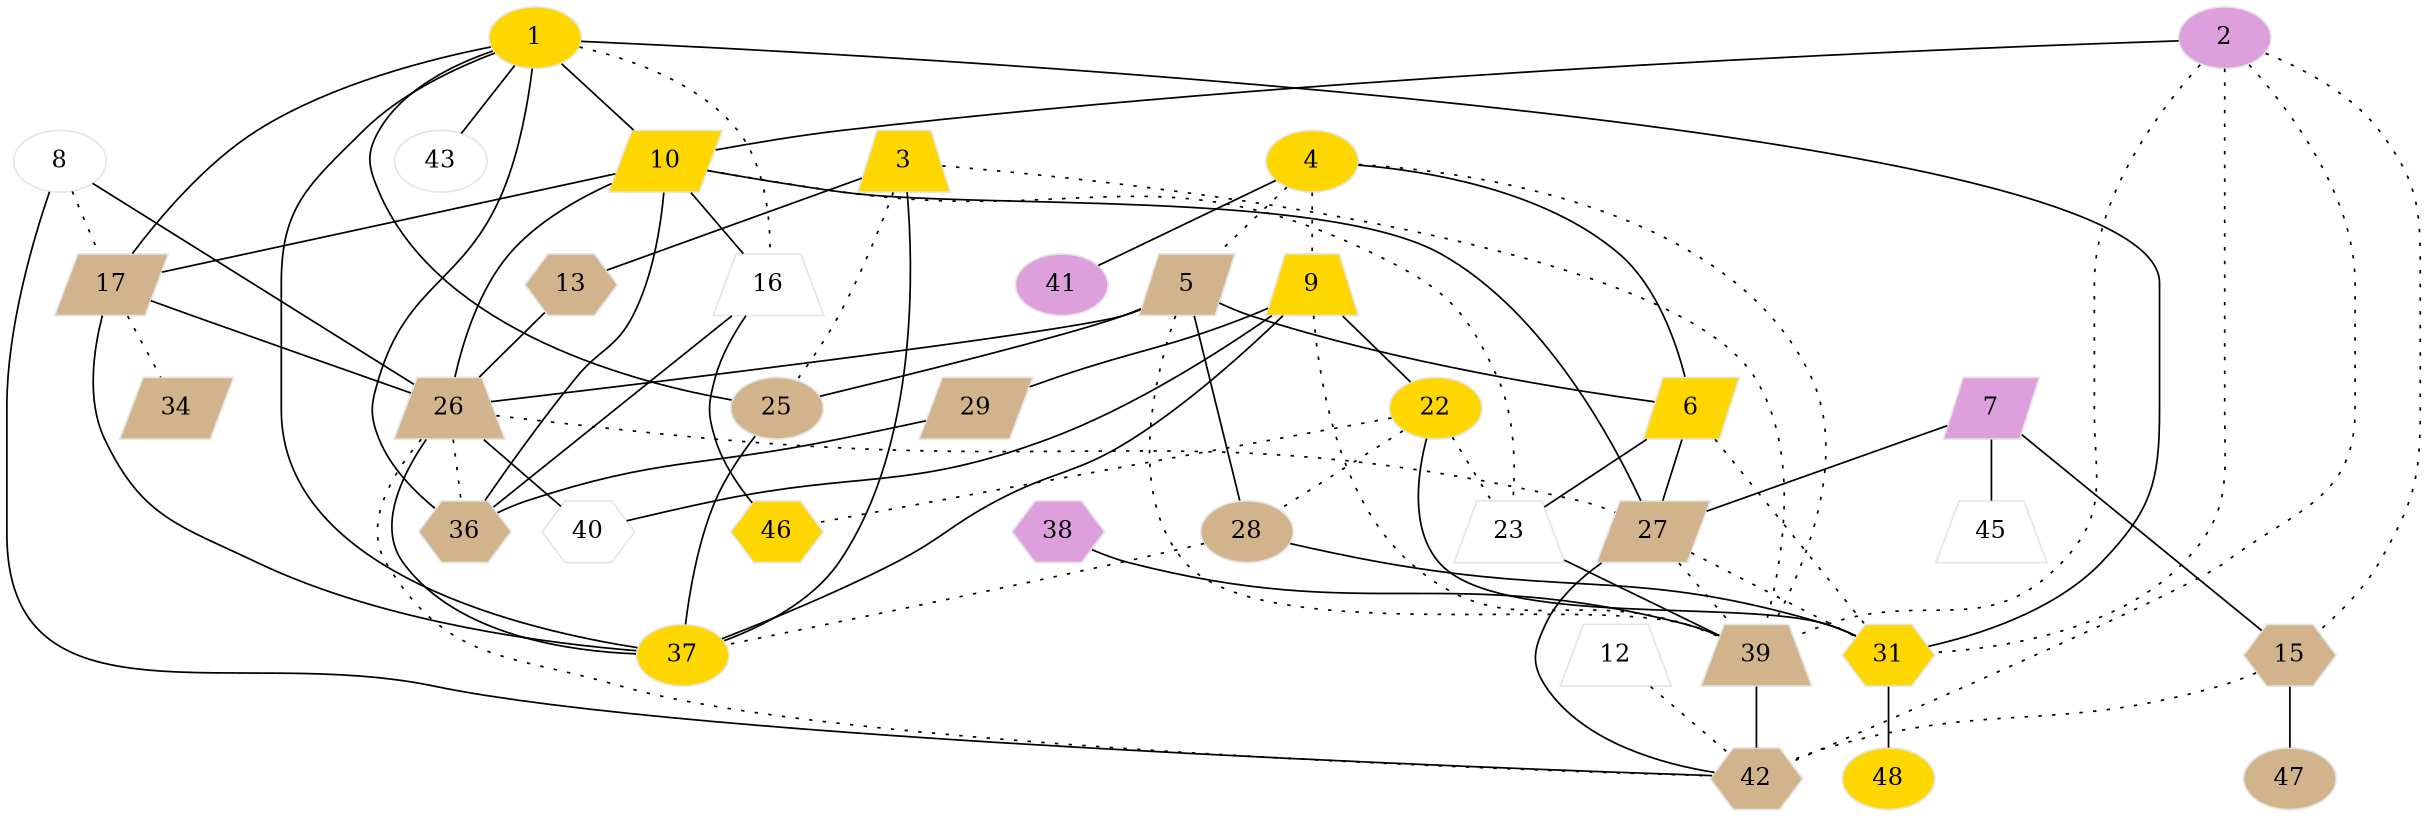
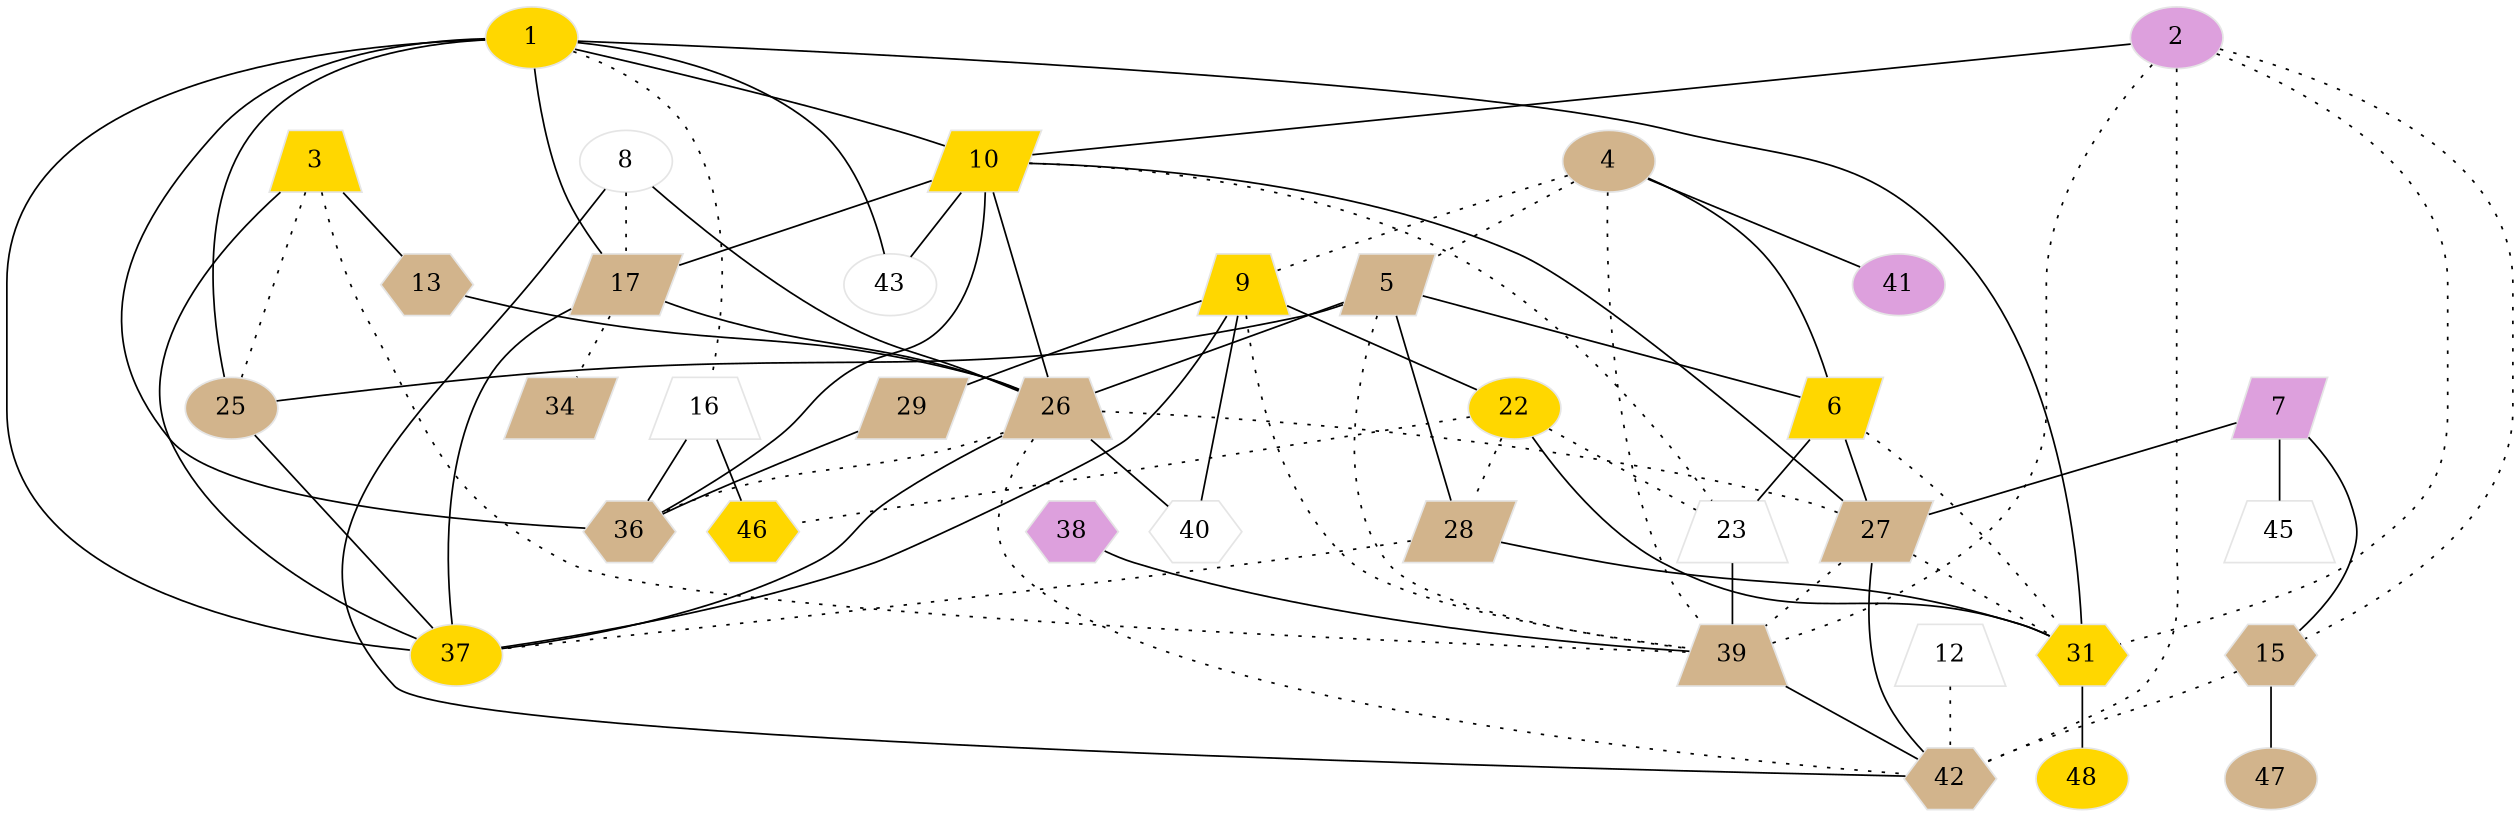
node "4": fillcolor gold -> tan
edge "10" -- "16": now "10" -- "43"
node "28": shape ellipse -> parallelogram
